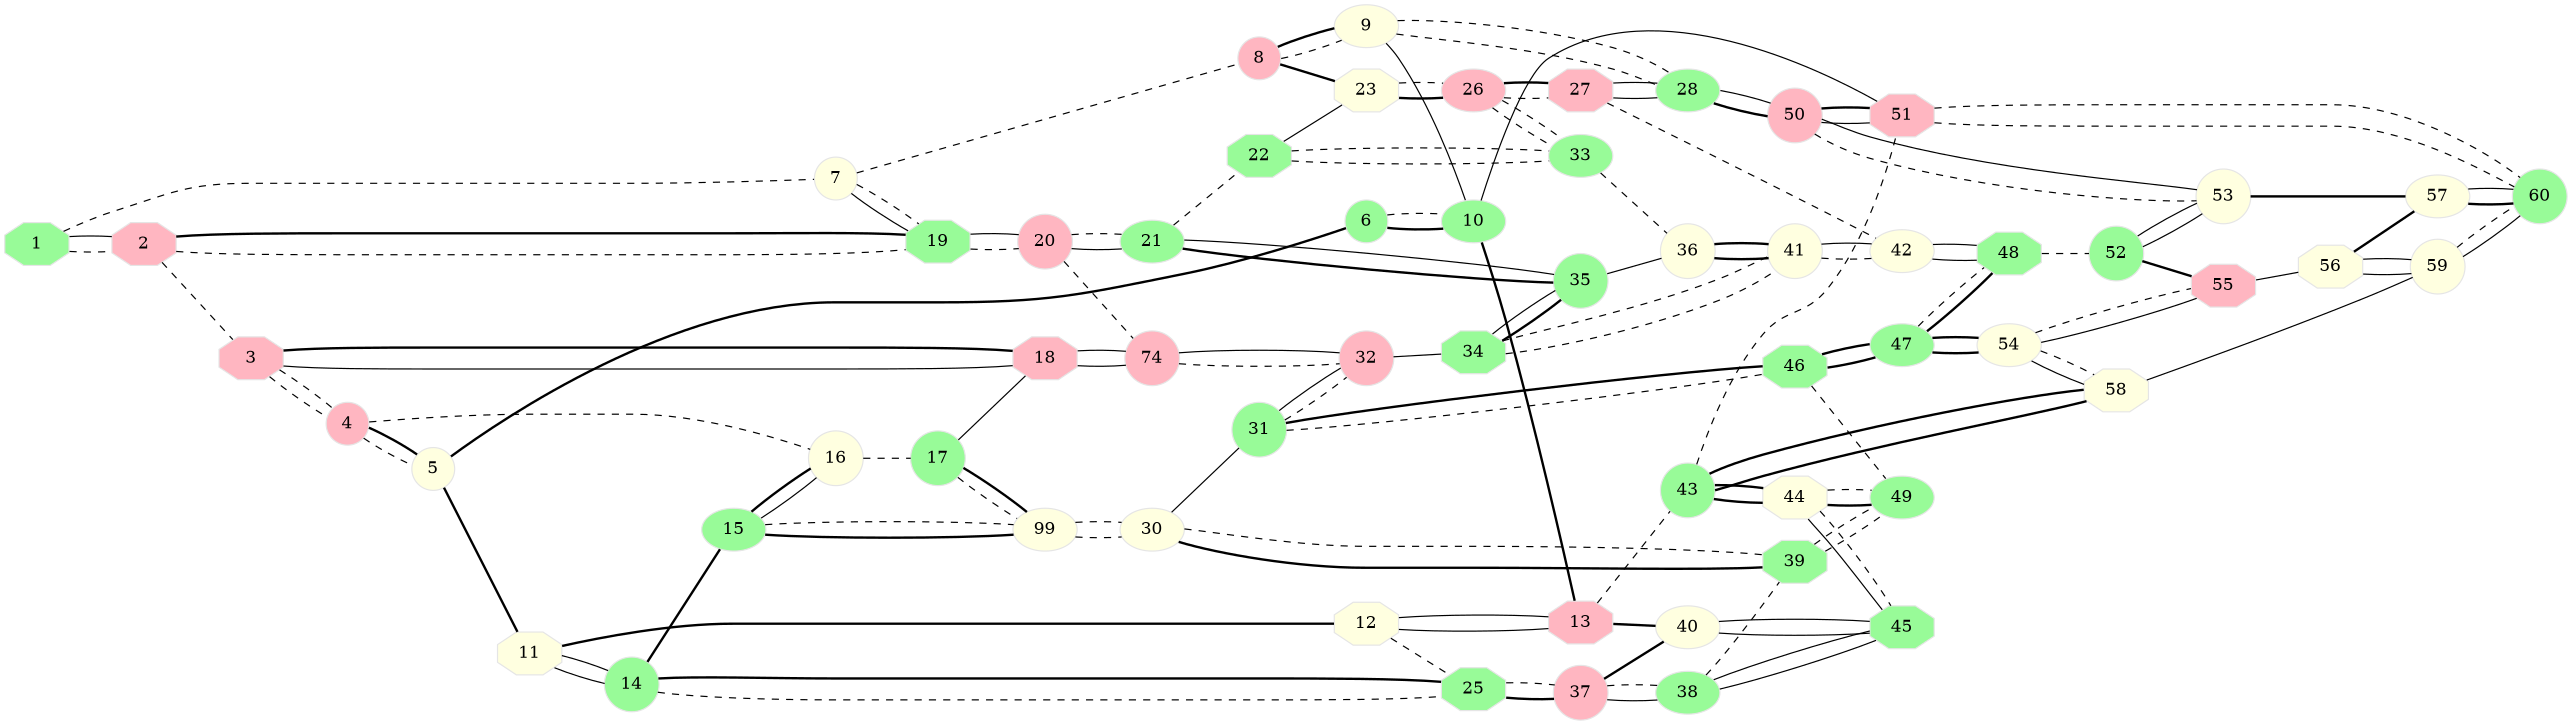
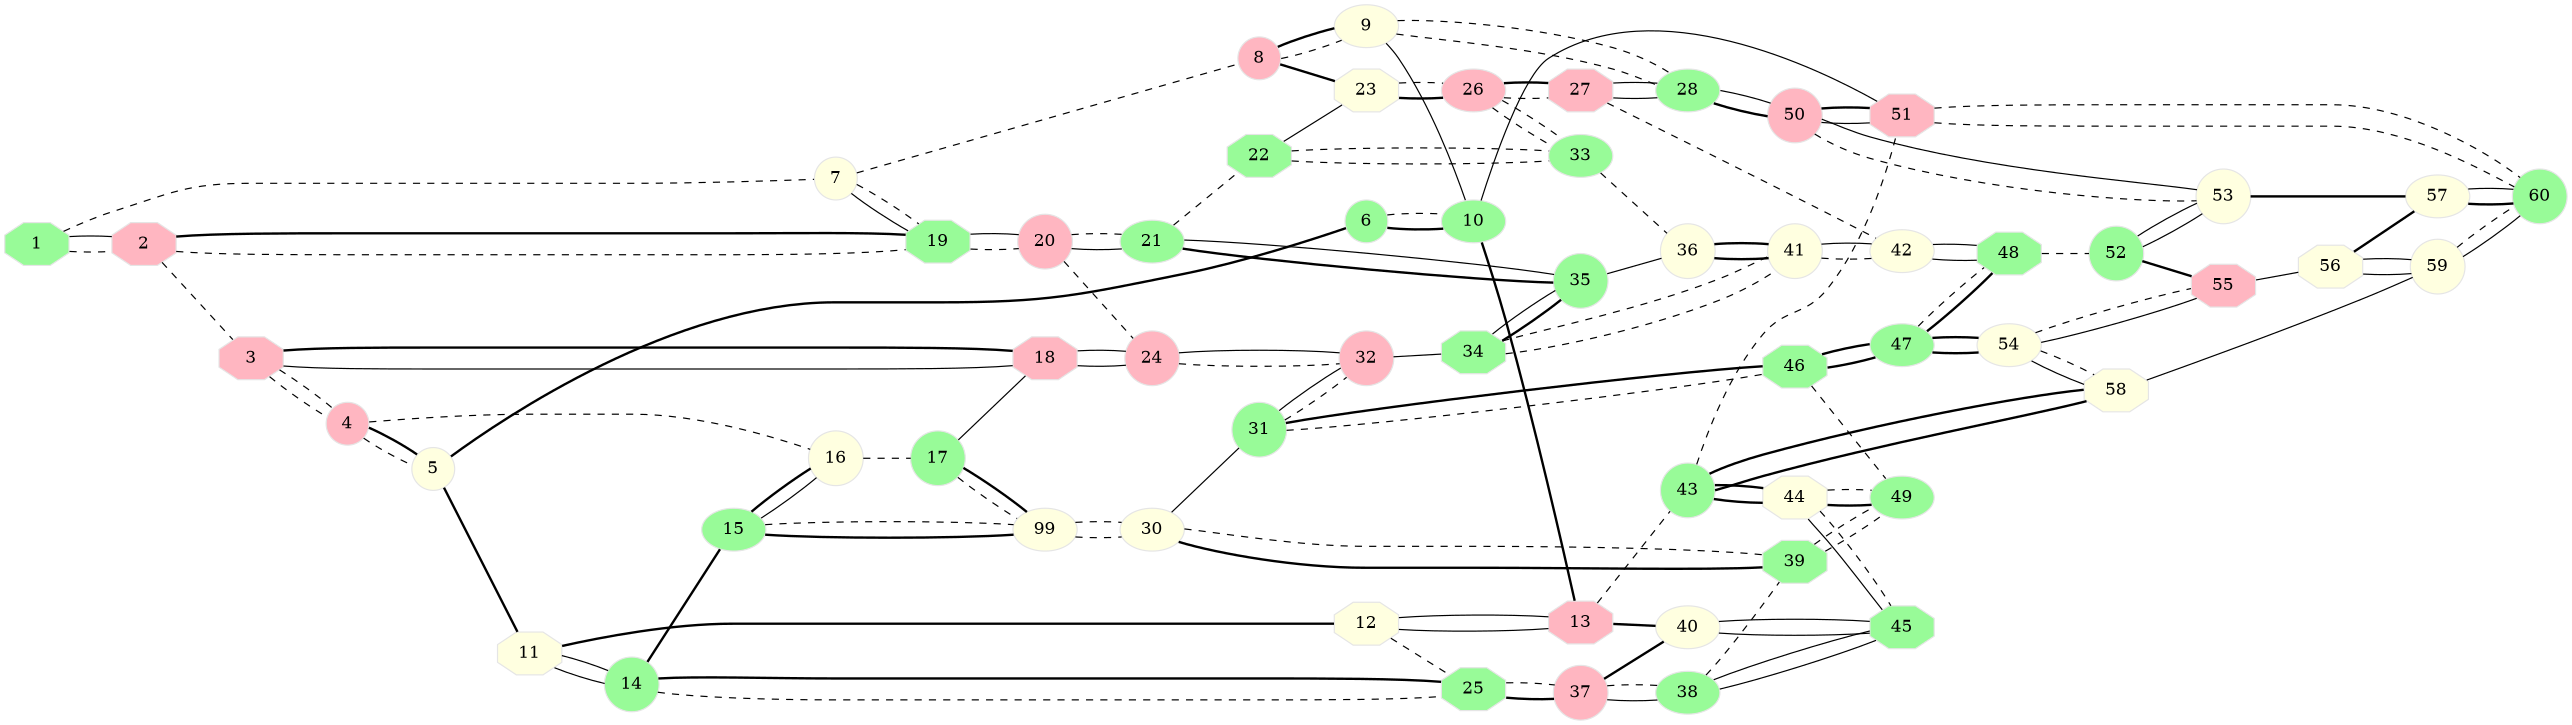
node "74": label "74" -> "24"
